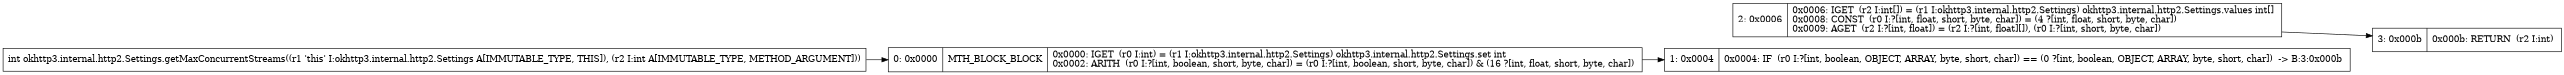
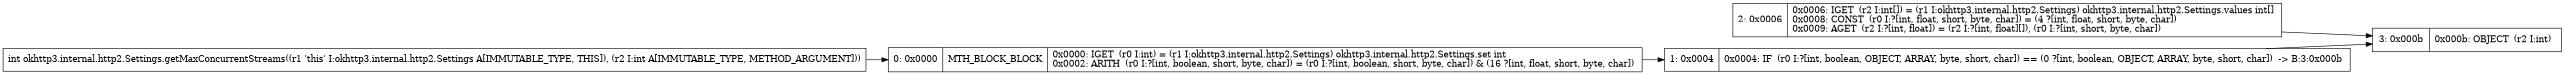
node "3: 0x000b": text "0x000b: RETURN  (r2 I:int)" -> "0x000b: OBJECT  (r2 I:int)"
edge "1: 0x0004" -> "3: 0x000b": added
